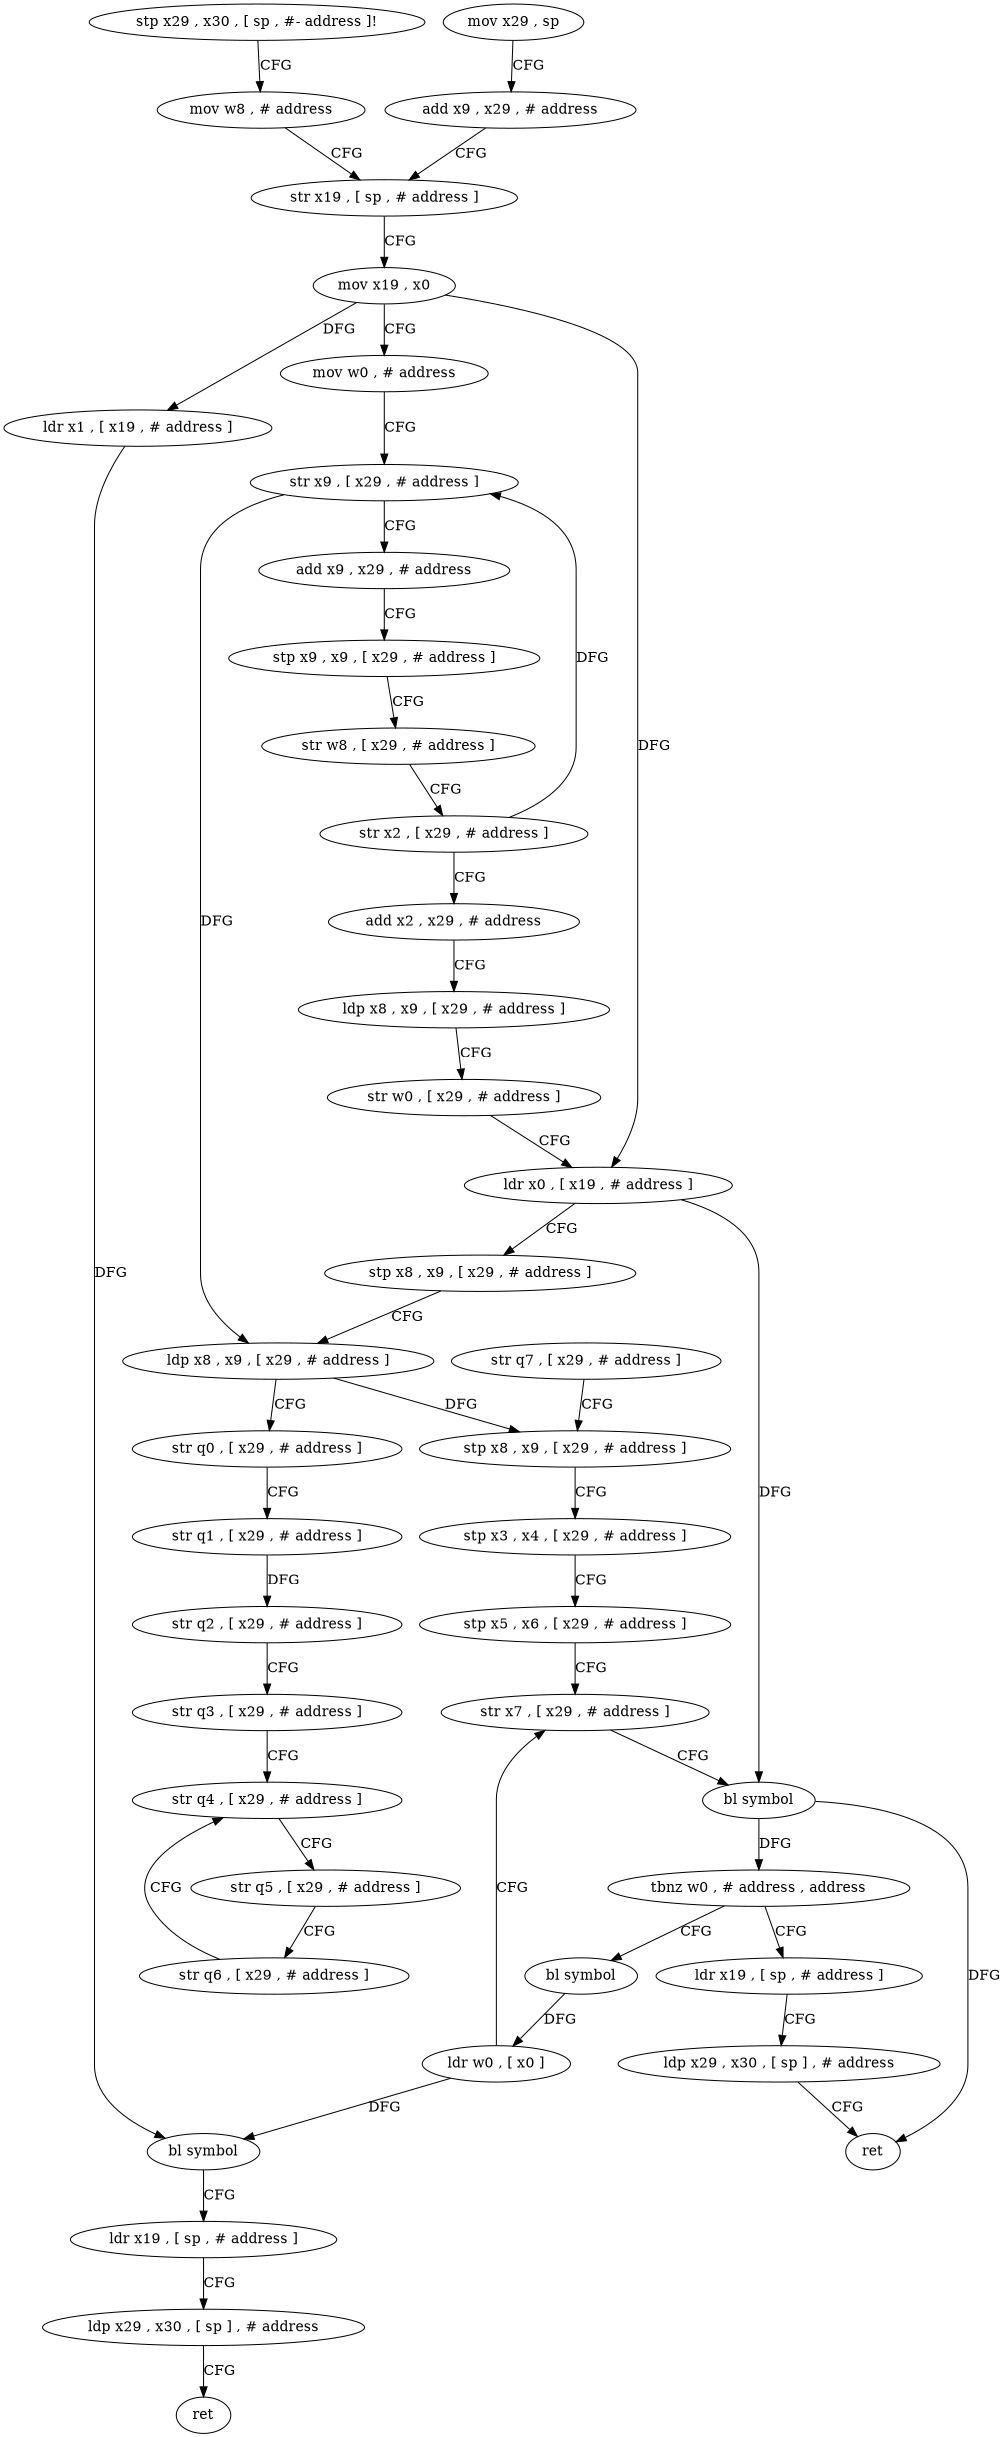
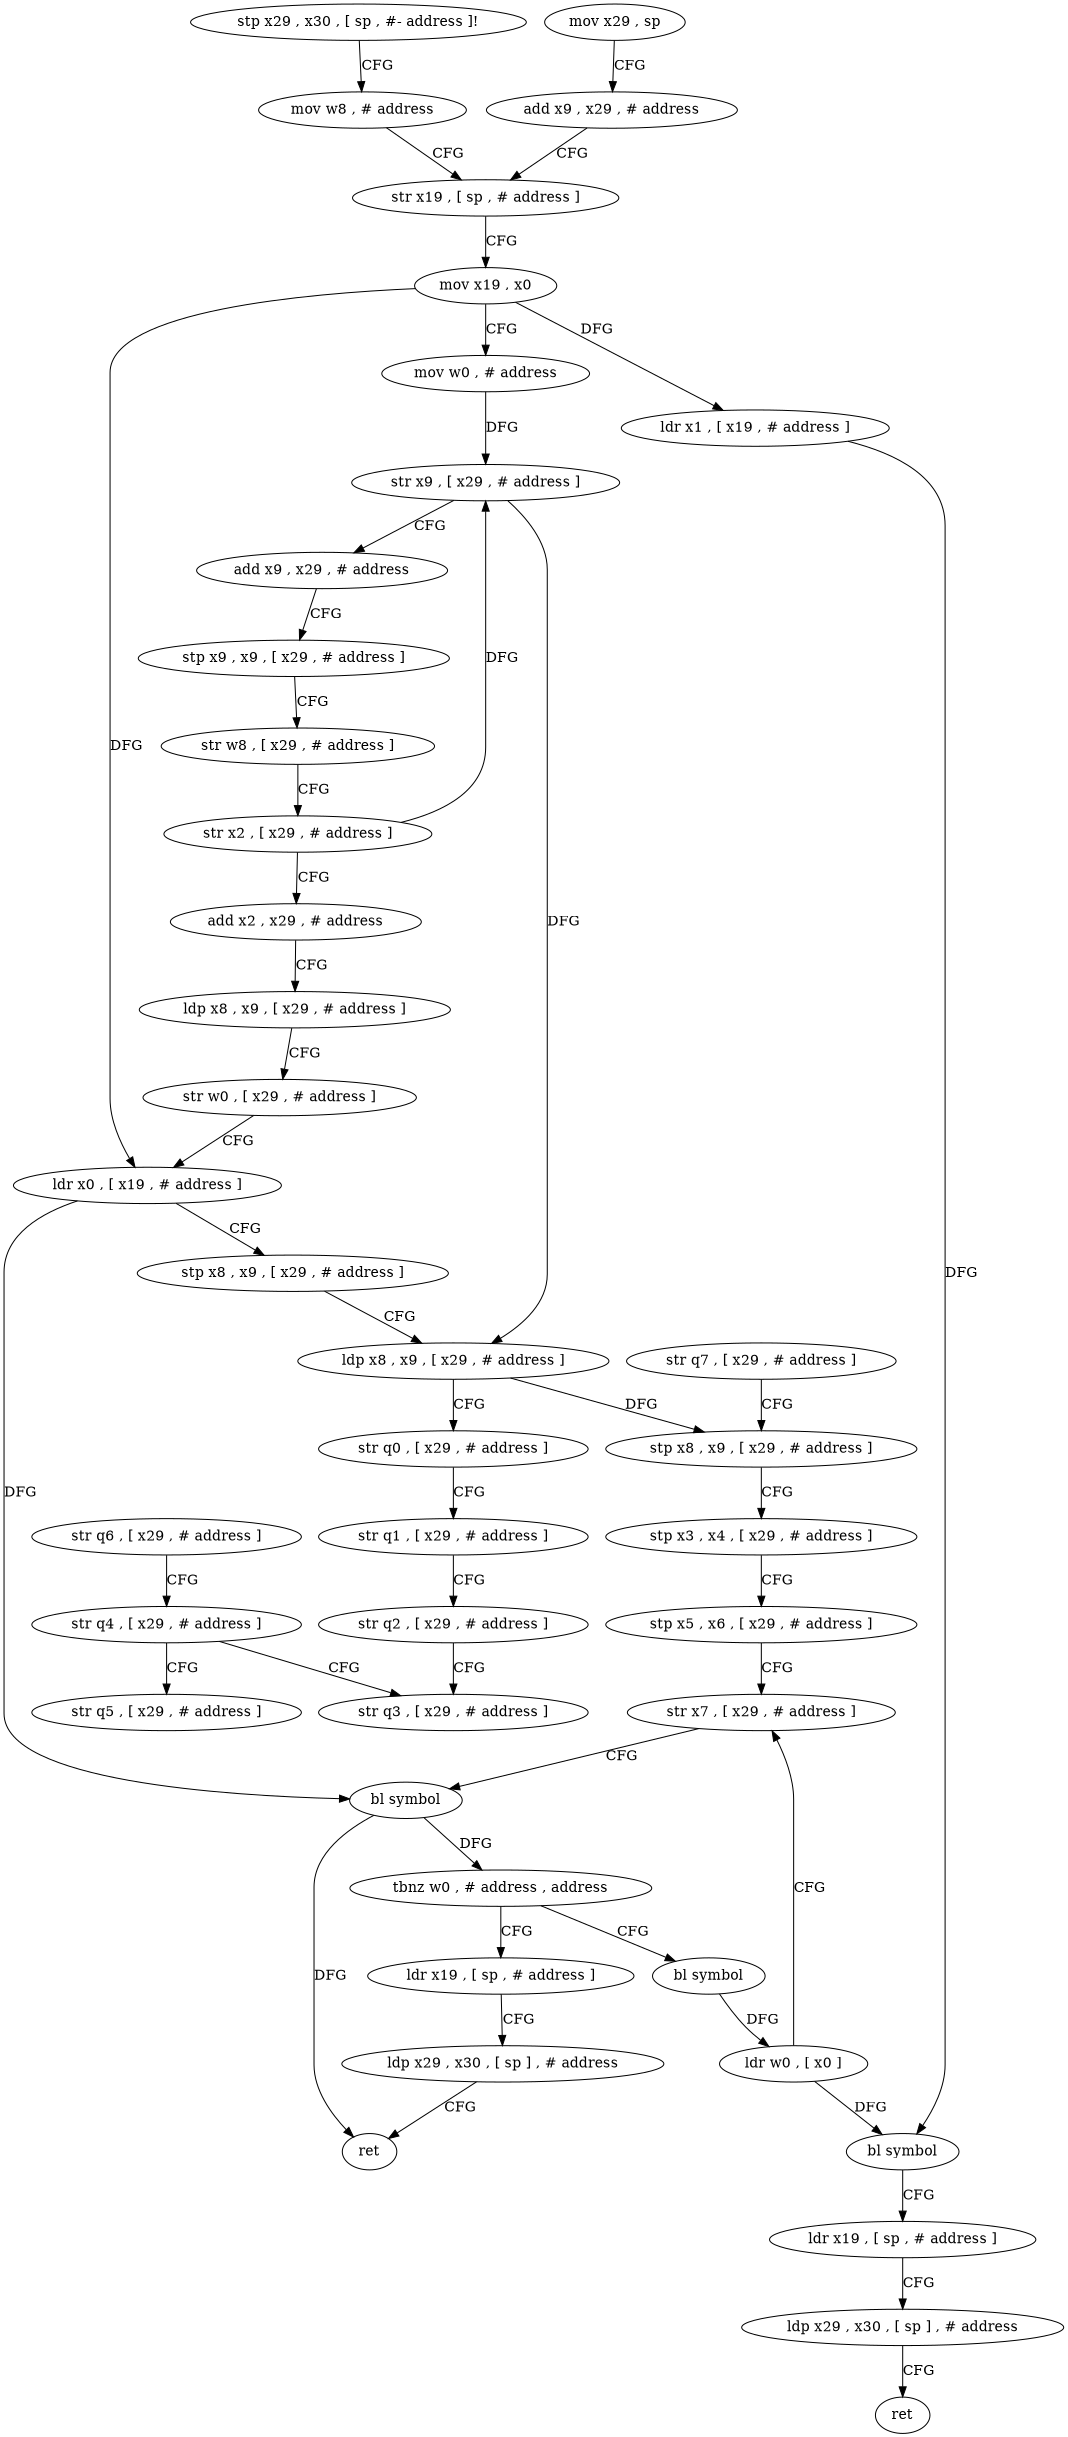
edge "mov w0 , # address" -> "str x9 , [ x29 , # address ]": label "CFG" -> "DFG"
edge "str q1 , [ x29 , # address ]" -> "str q2 , [ x29 , # address ]": label "DFG" -> "CFG"
edge "str q3 , [ x29 , # address ]" -> "str q4 , [ x29 , # address ]": reversed
edge "str q5 , [ x29 , # address ]" -> "str q6 , [ x29 , # address ]": removed, label "CFG"
